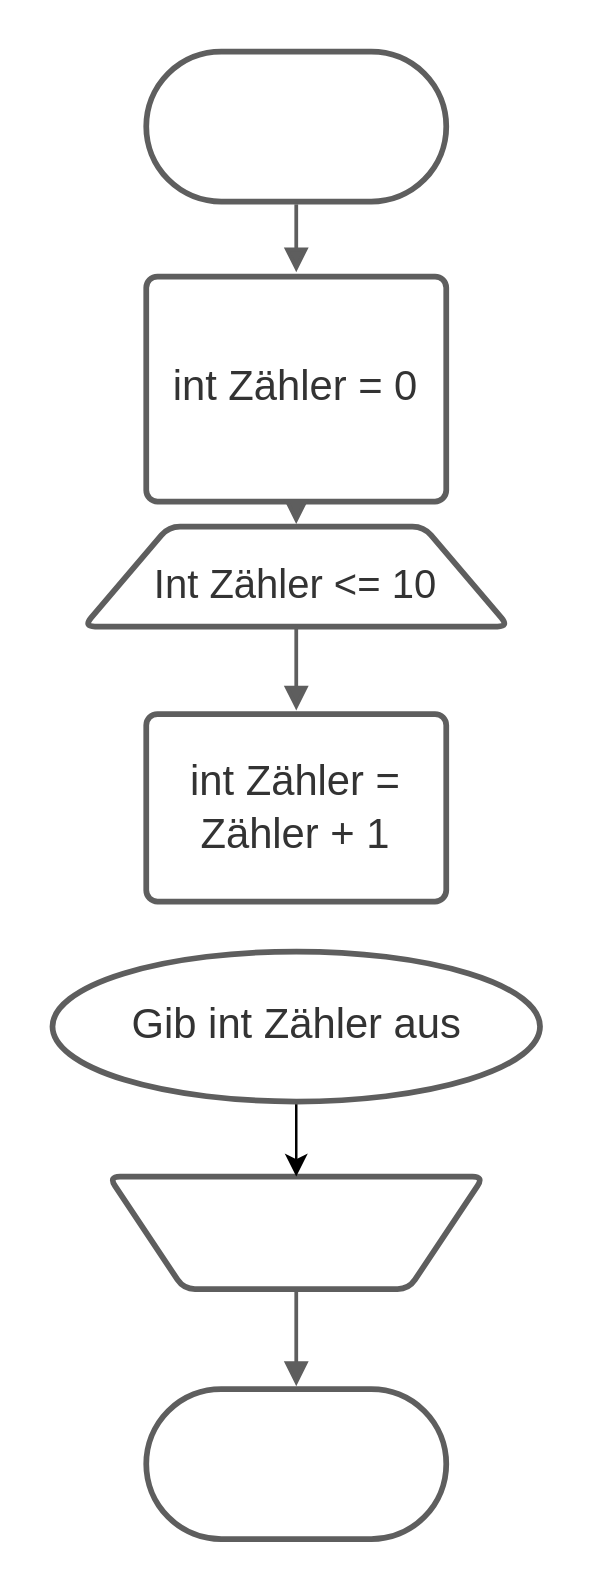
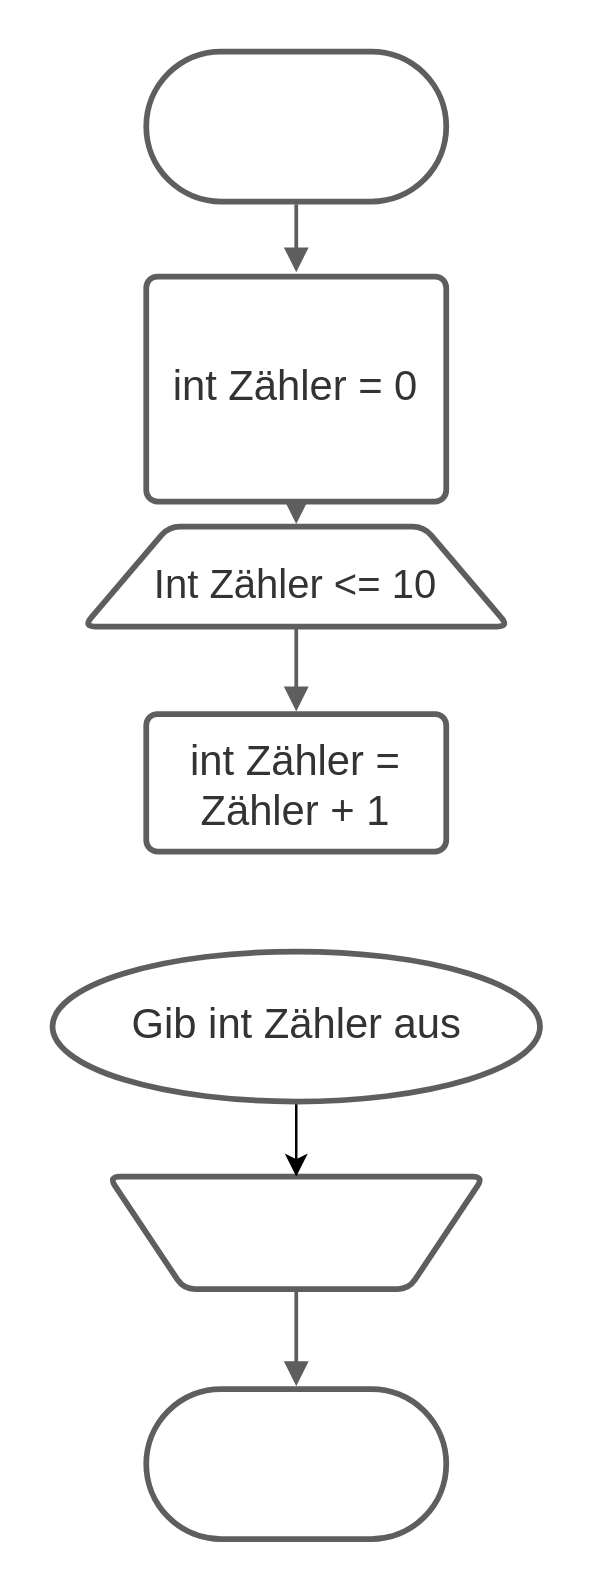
node "int Zähler = Zähler + 1": size 300x188 -> 300x138
